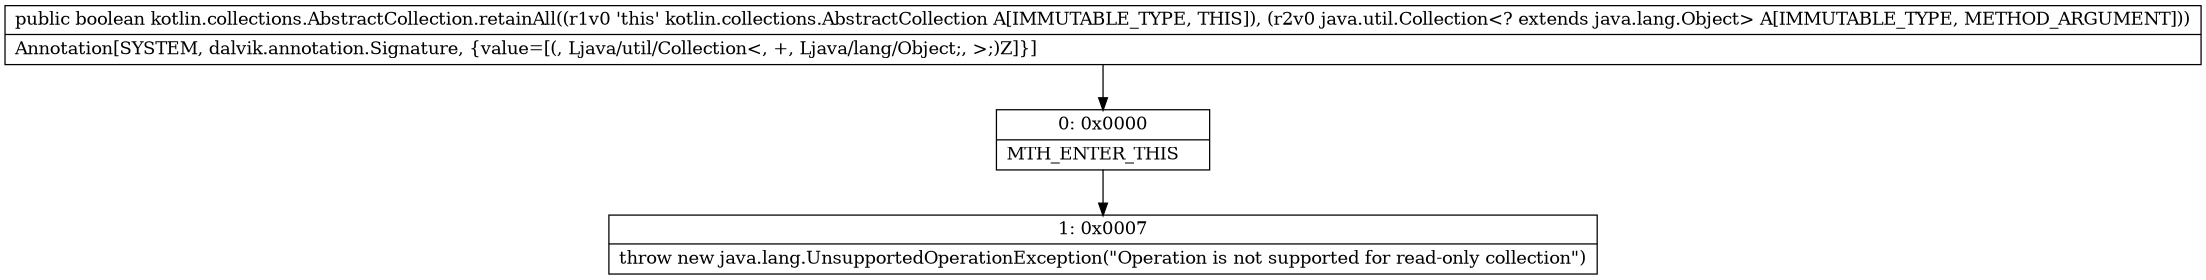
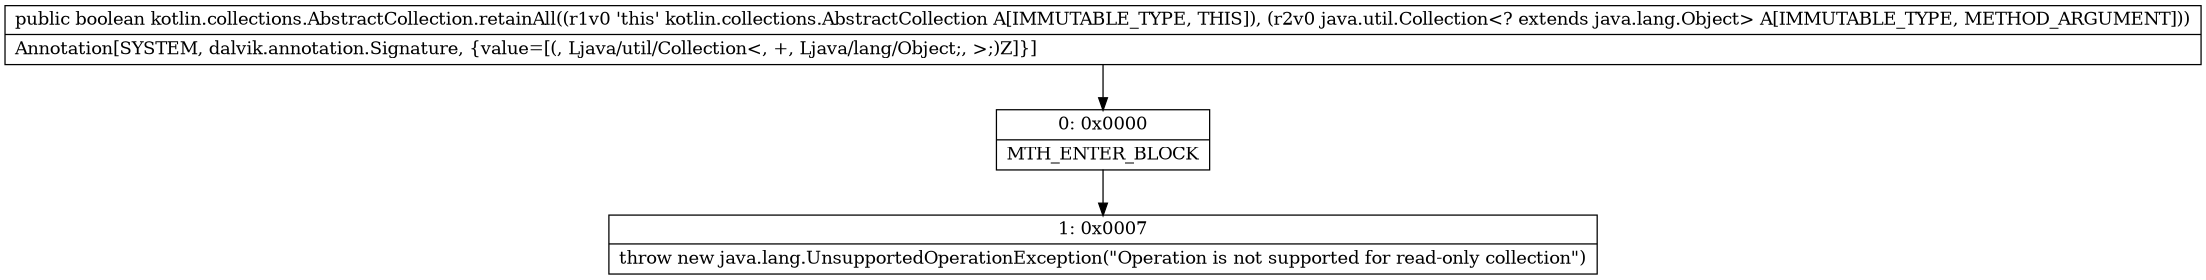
node "0: 0x0000": text "MTH_ENTER_THIS" -> "MTH_ENTER_BLOCK"
